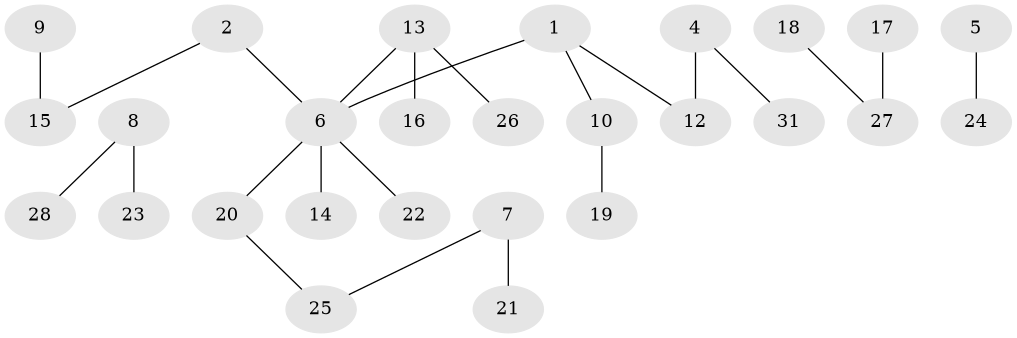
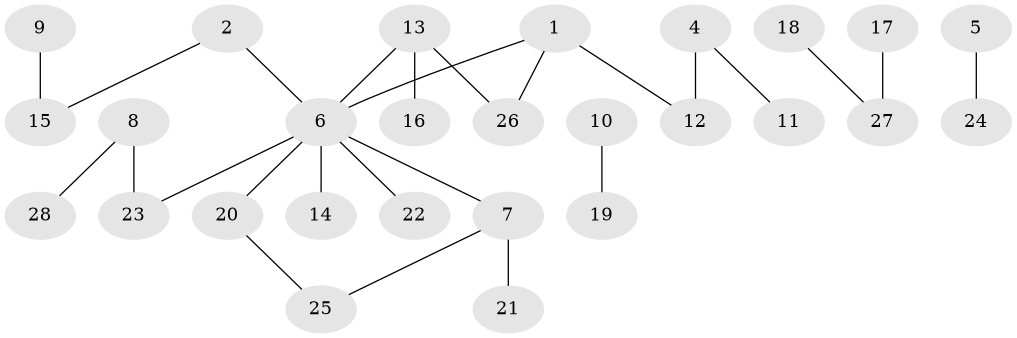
edge "1" -- "10": now "1" -- "26"
node "31": label "31" -> "11"
edge "6" -- "23": added
edge "6" -- "7": added
